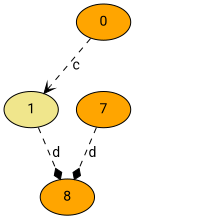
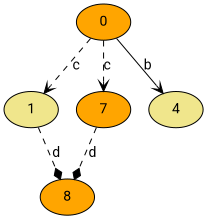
edge "0" -> "7": added, label "c"
node "4": added
